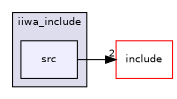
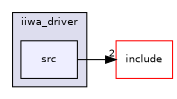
cluster "iiwa_include": label "iiwa_include" -> "iiwa_driver"
